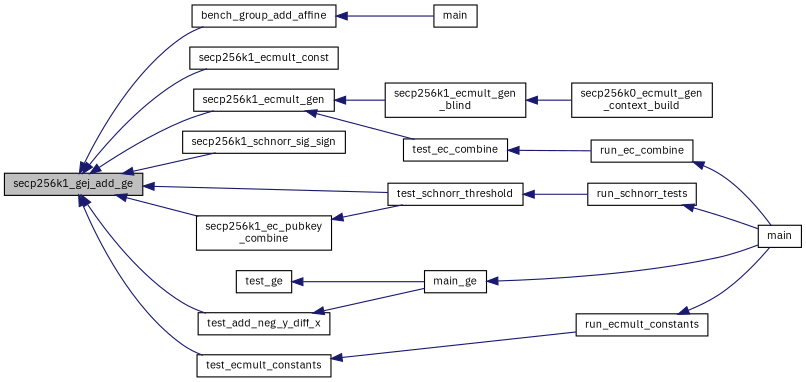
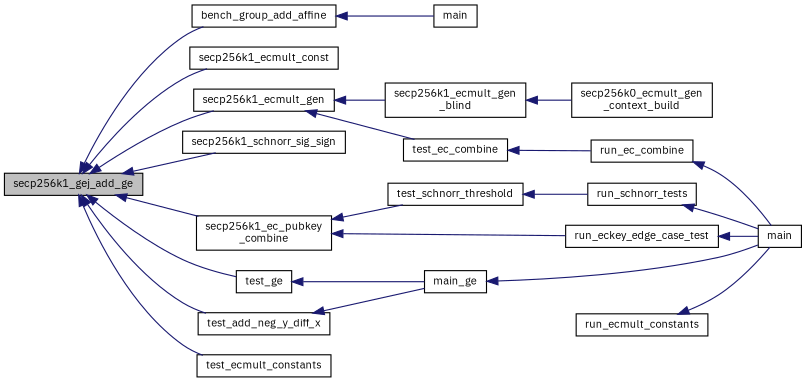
edge "test_schnorr_threshold" -> "secp256k1_gej_add_ge": now "test_ge" -> "secp256k1_gej_add_ge"
node "run_eckey_edge_case_test": added
edge "run_ecmult_constants" -> "test_ecmult_constants": removed
